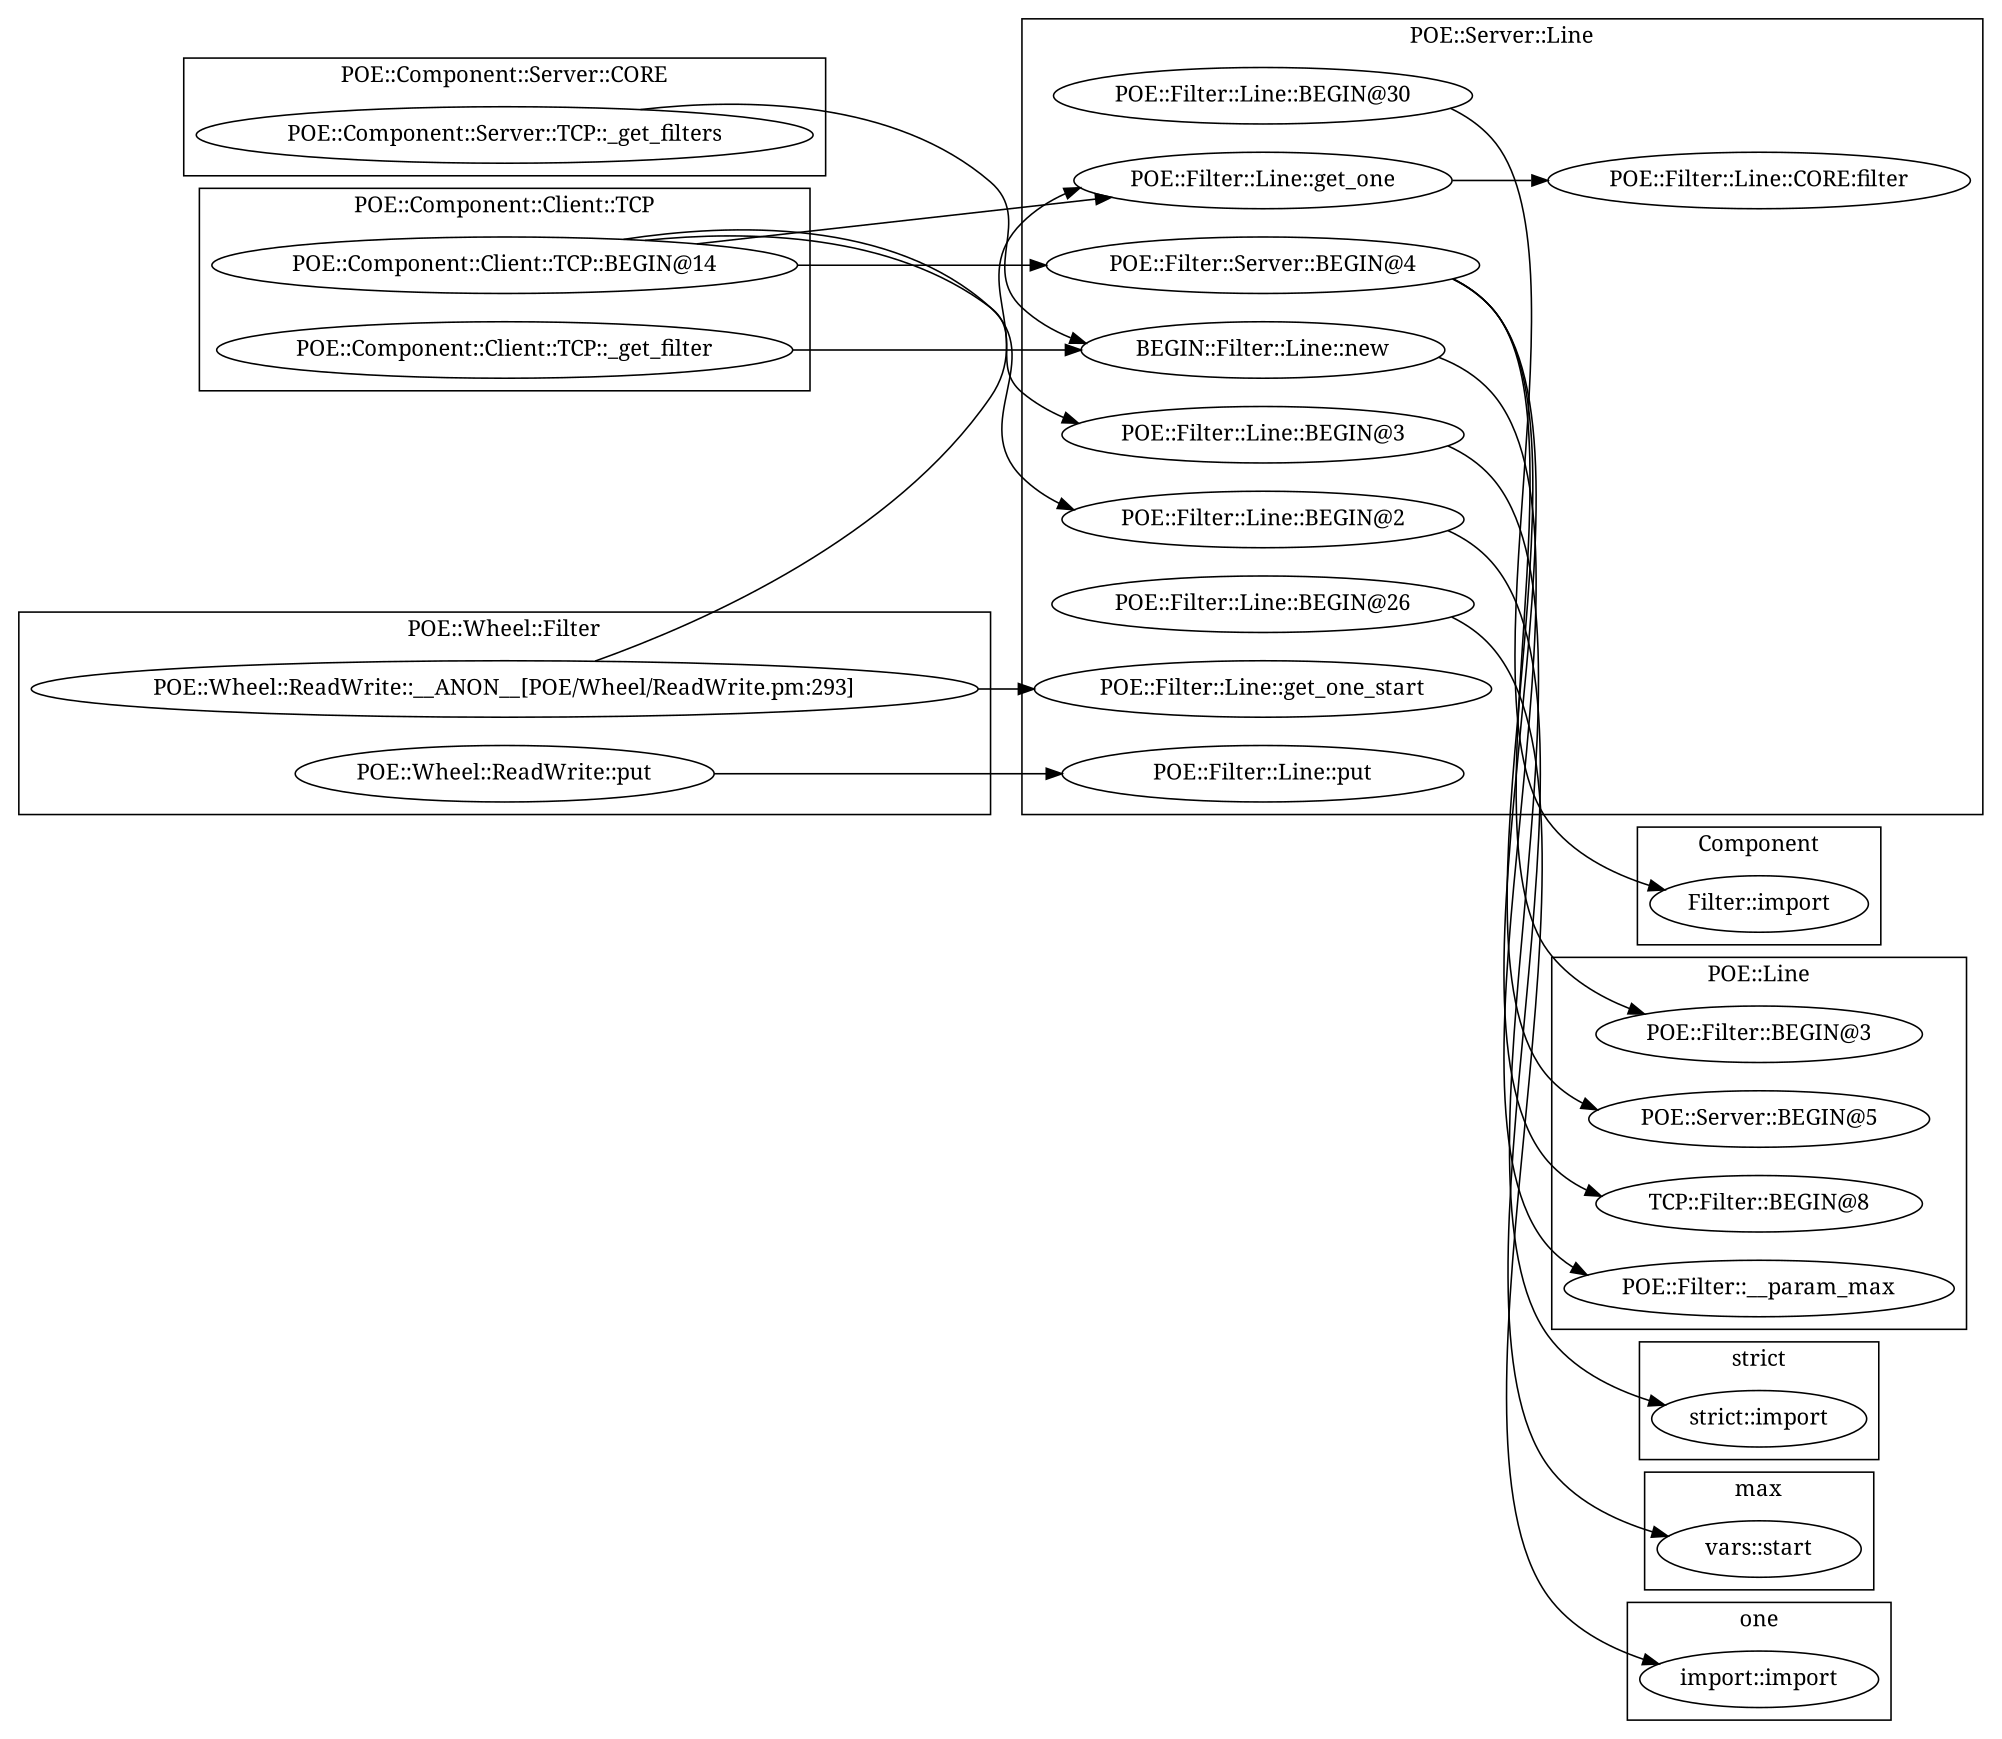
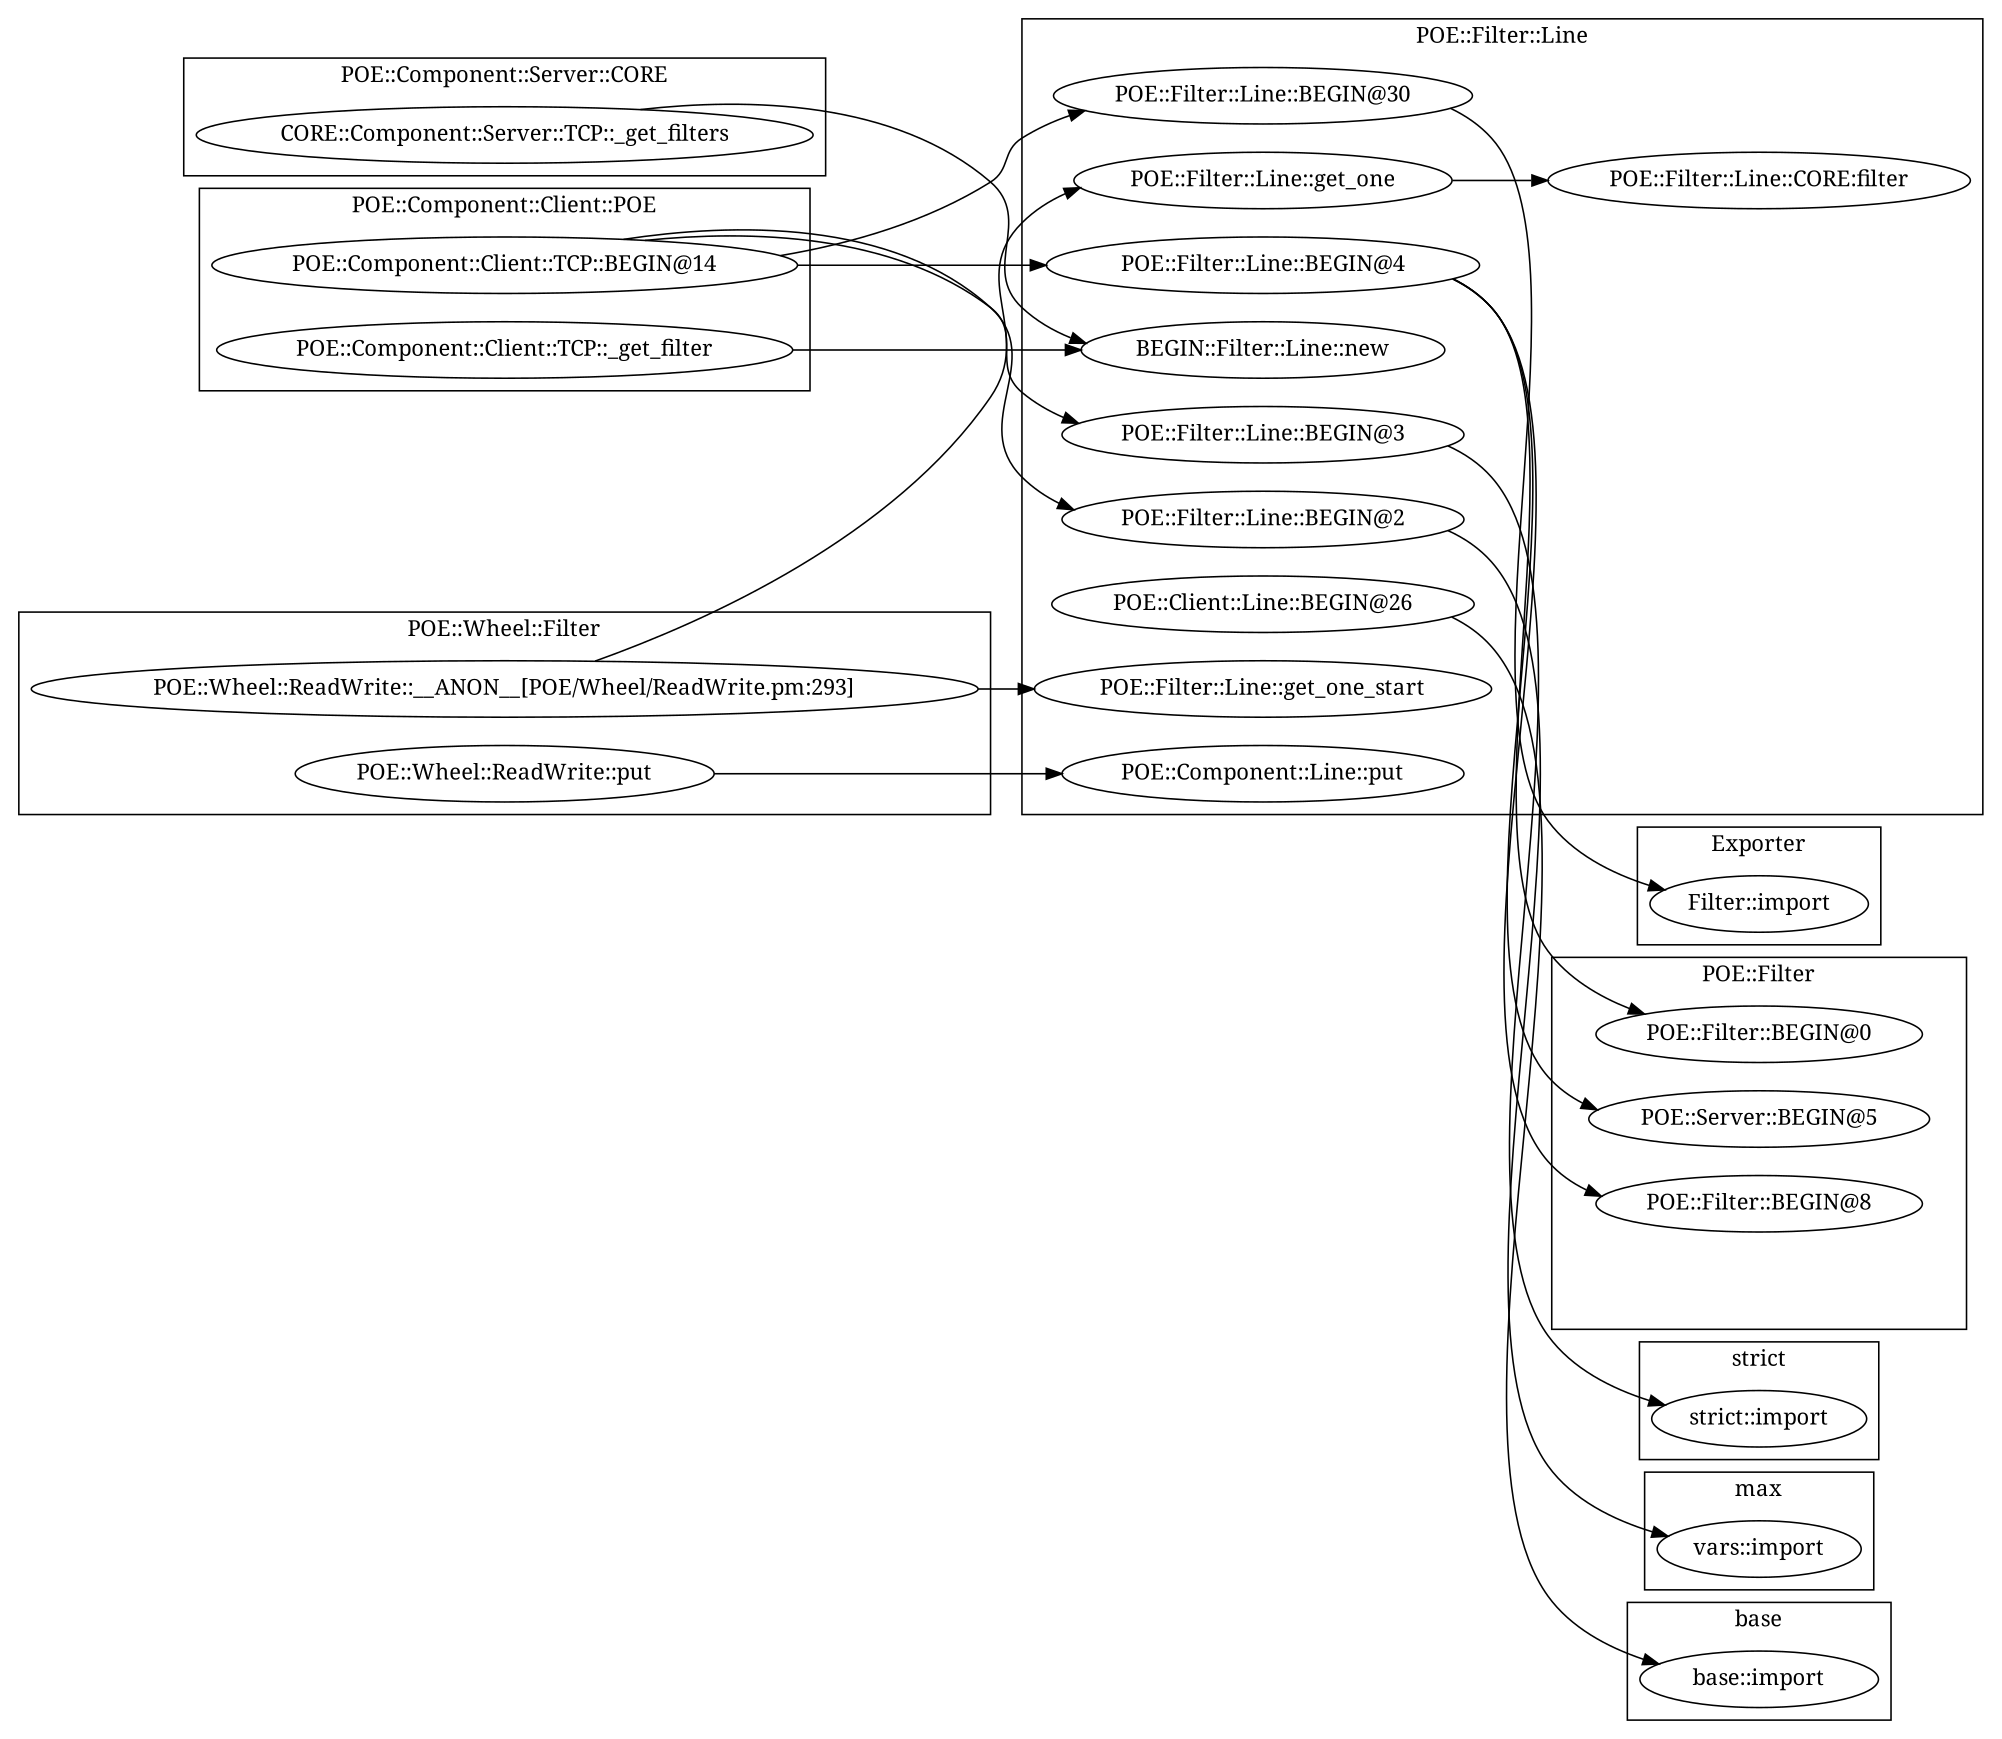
cluster "POE::Server::Line": label "POE::Server::Line" -> "POE::Filter::Line"
node "POE::Component::Server::TCP::_get_filters": label "POE::Component::Server::TCP::_get_filters" -> "CORE::Component::Server::TCP::_get_filters"
cluster "POE::Component::Client::TCP": label "POE::Component::Client::TCP" -> "POE::Component::Client::POE"
edge "POE::Component::Client::TCP::BEGIN@14" -> "POE::Filter::Line::get_one": now "POE::Component::Client::TCP::BEGIN@14" -> "POE::Filter::Line::BEGIN@30"
node "POE::Filter::Server::BEGIN@4": label "POE::Filter::Server::BEGIN@4" -> "POE::Filter::Line::BEGIN@4"
node "POE::Filter::Line::BEGIN@26": label "POE::Filter::Line::BEGIN@26" -> "POE::Client::Line::BEGIN@26"
node "POE::Filter::Line::put": label "POE::Filter::Line::put" -> "POE::Component::Line::put"
cluster "Component": label "Component" -> "Exporter"
cluster "POE::Line": label "POE::Line" -> "POE::Filter"
node "POE::Filter::BEGIN@3": label "POE::Filter::BEGIN@3" -> "POE::Filter::BEGIN@0"
node "TCP::Filter::BEGIN@8": label "TCP::Filter::BEGIN@8" -> "POE::Filter::BEGIN@8"
node "POE::Filter::__param_max": removed
node "vars::start": label "vars::start" -> "vars::import"
cluster "one": label "one" -> "base"
node "import::import": label "import::import" -> "base::import"
